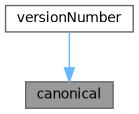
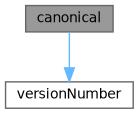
edge "versionNumber" -> "canonical": reversed
